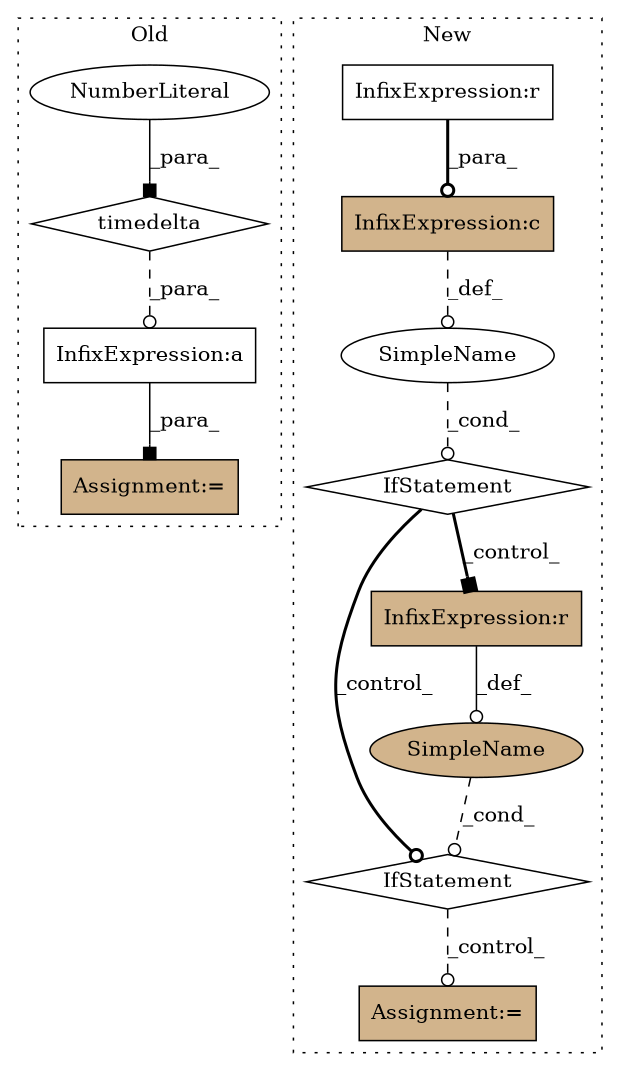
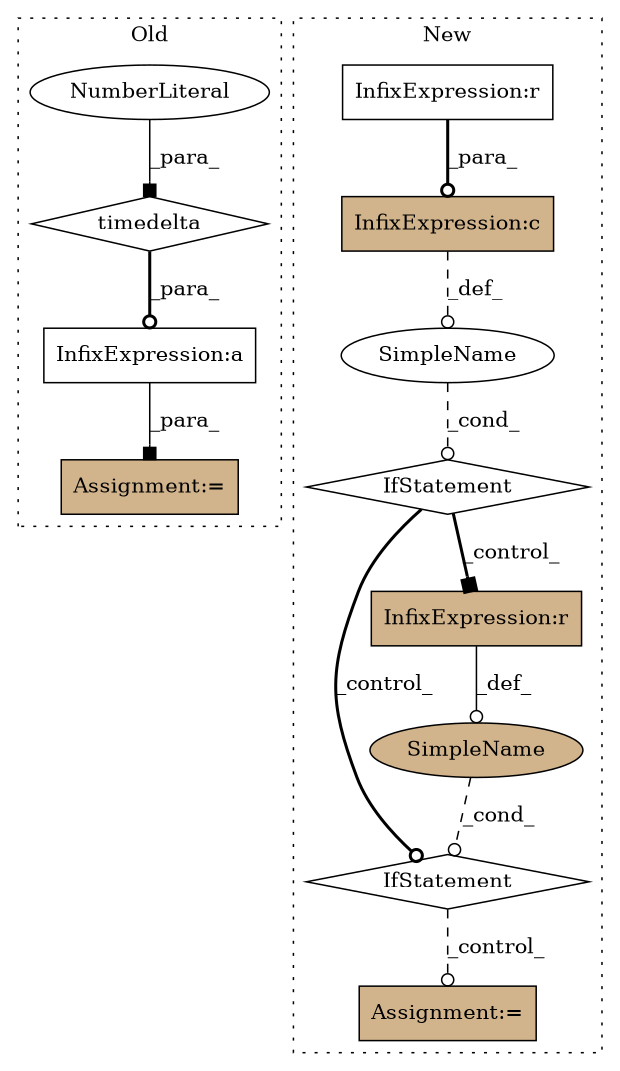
edge "timedelta" -> "InfixExpression:a": style dashed -> bold
